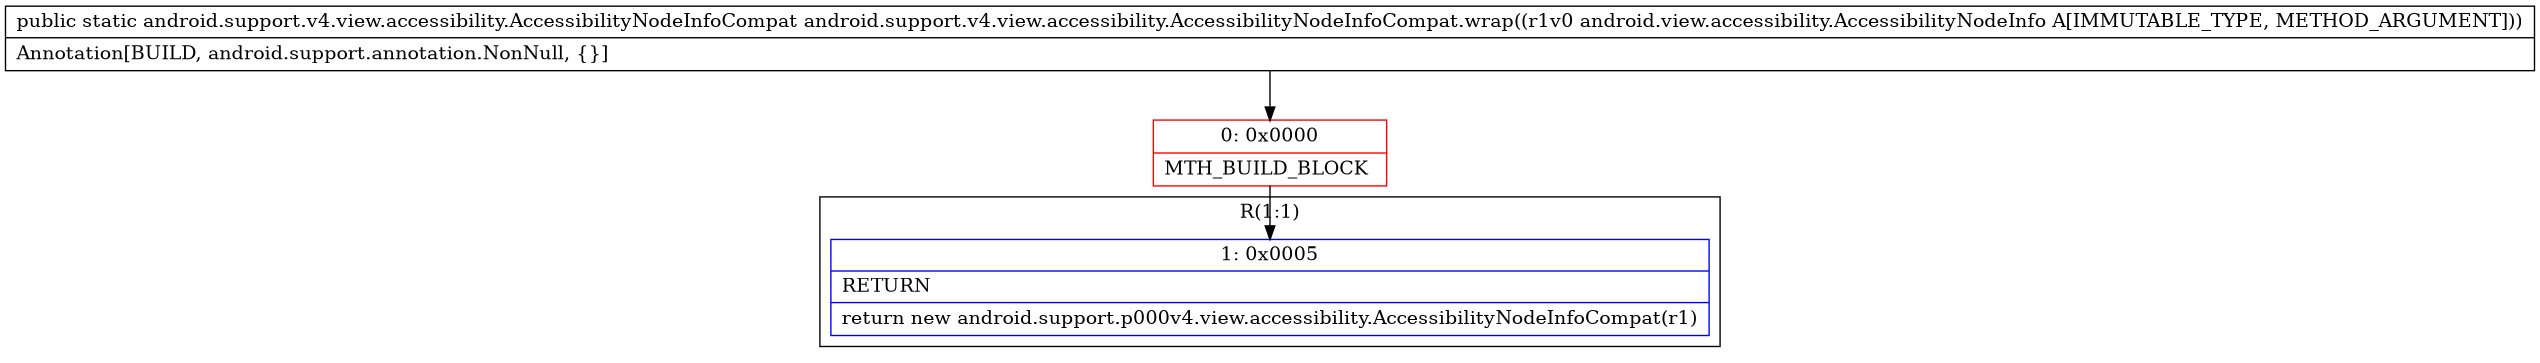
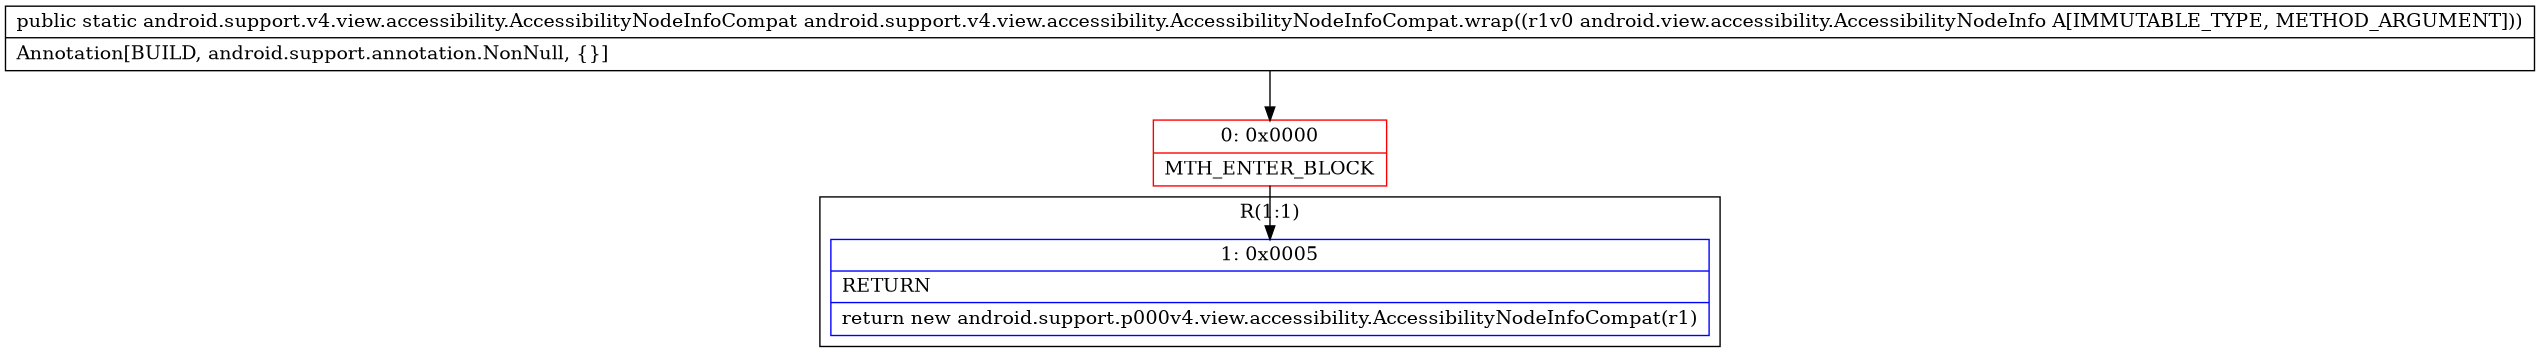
node "0: 0x0000": text "MTH_BUILD_BLOCK" -> "MTH_ENTER_BLOCK"
